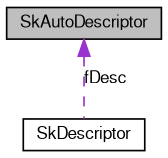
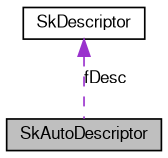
edge "SkDescriptor" -> "SkAutoDescriptor": reversed
